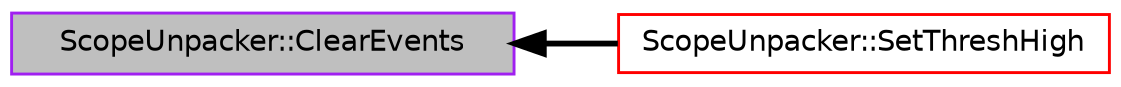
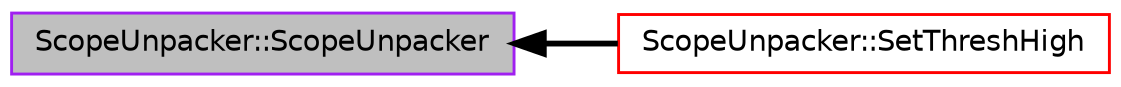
node "ScopeUnpacker::ClearEvents": label "ScopeUnpacker::ClearEvents" -> "ScopeUnpacker::ScopeUnpacker"
